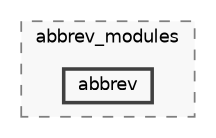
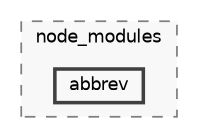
cluster "abbrev_modules": label "abbrev_modules" -> "node_modules"
